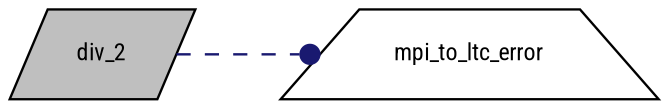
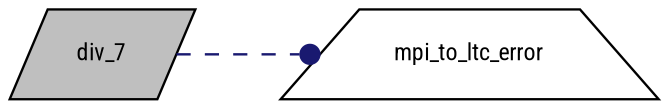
node "div_2": label "div_2" -> "div_7"
